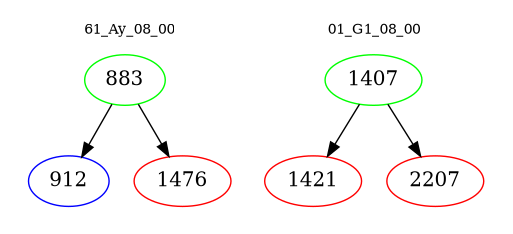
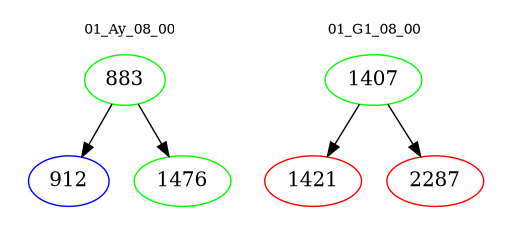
cluster "61_Ay_08_00": label "61_Ay_08_00" -> "01_Ay_08_00"
node "1476": color red -> green
node "2207": label "2207" -> "2287"
